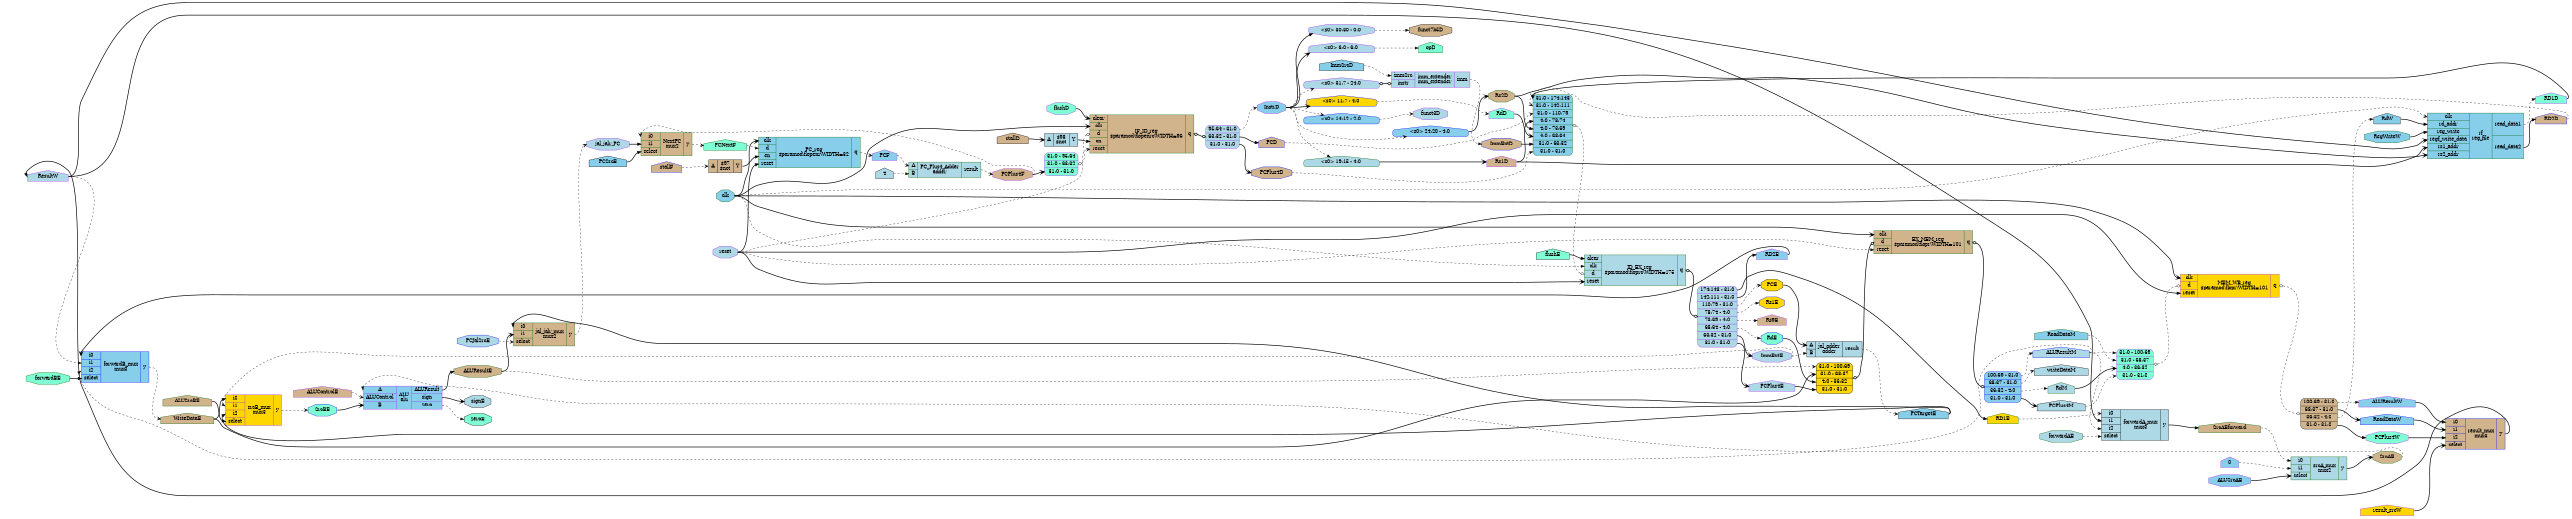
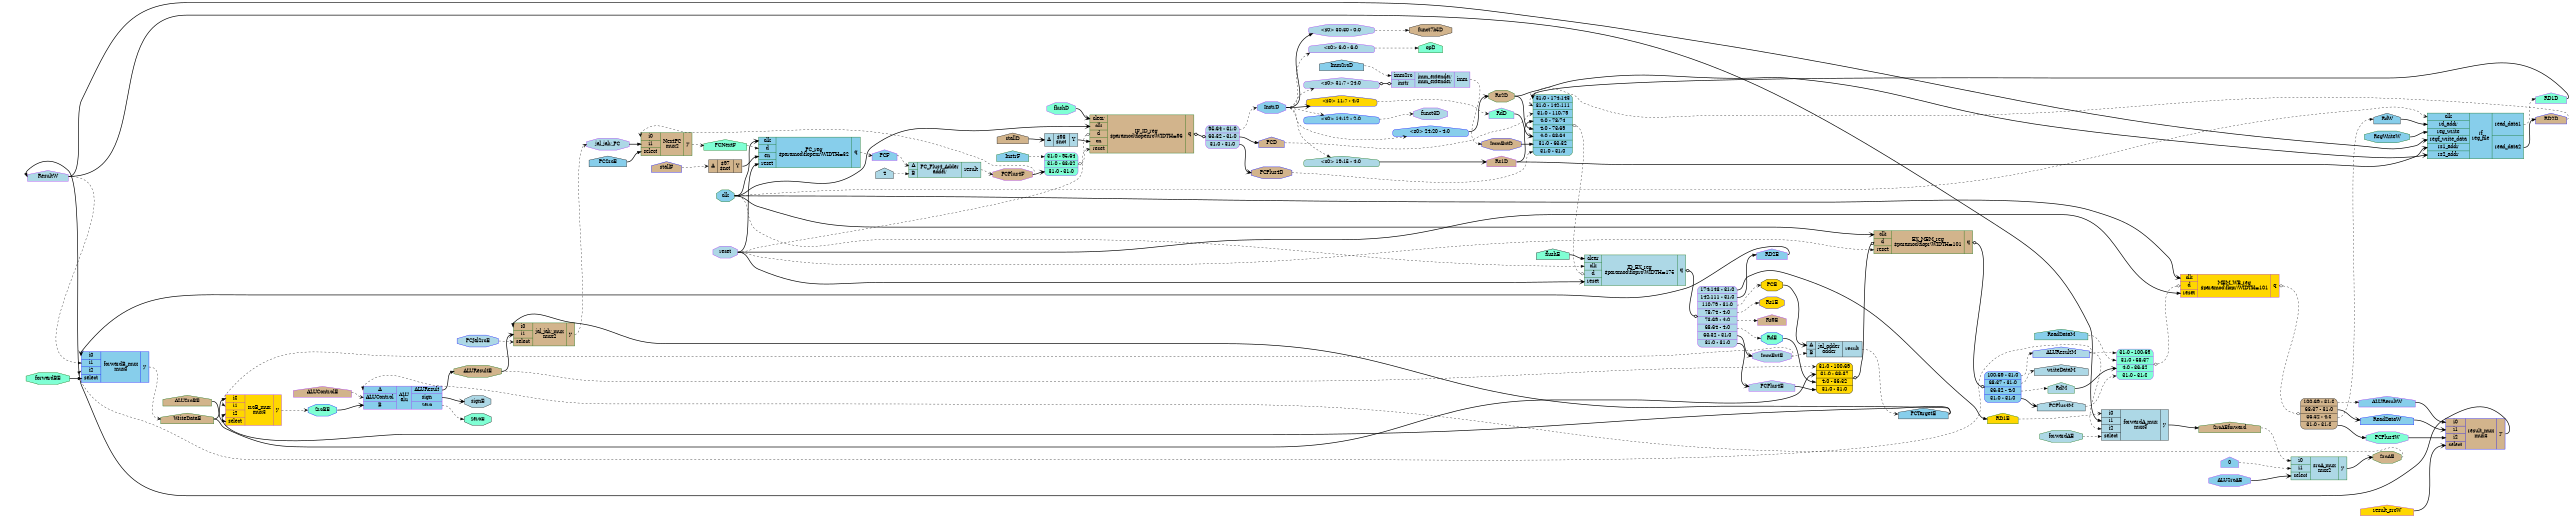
edge "InstrD" -> "<s0> 6:0 - 6:0": style bold -> dashed
node "InstrF": added
